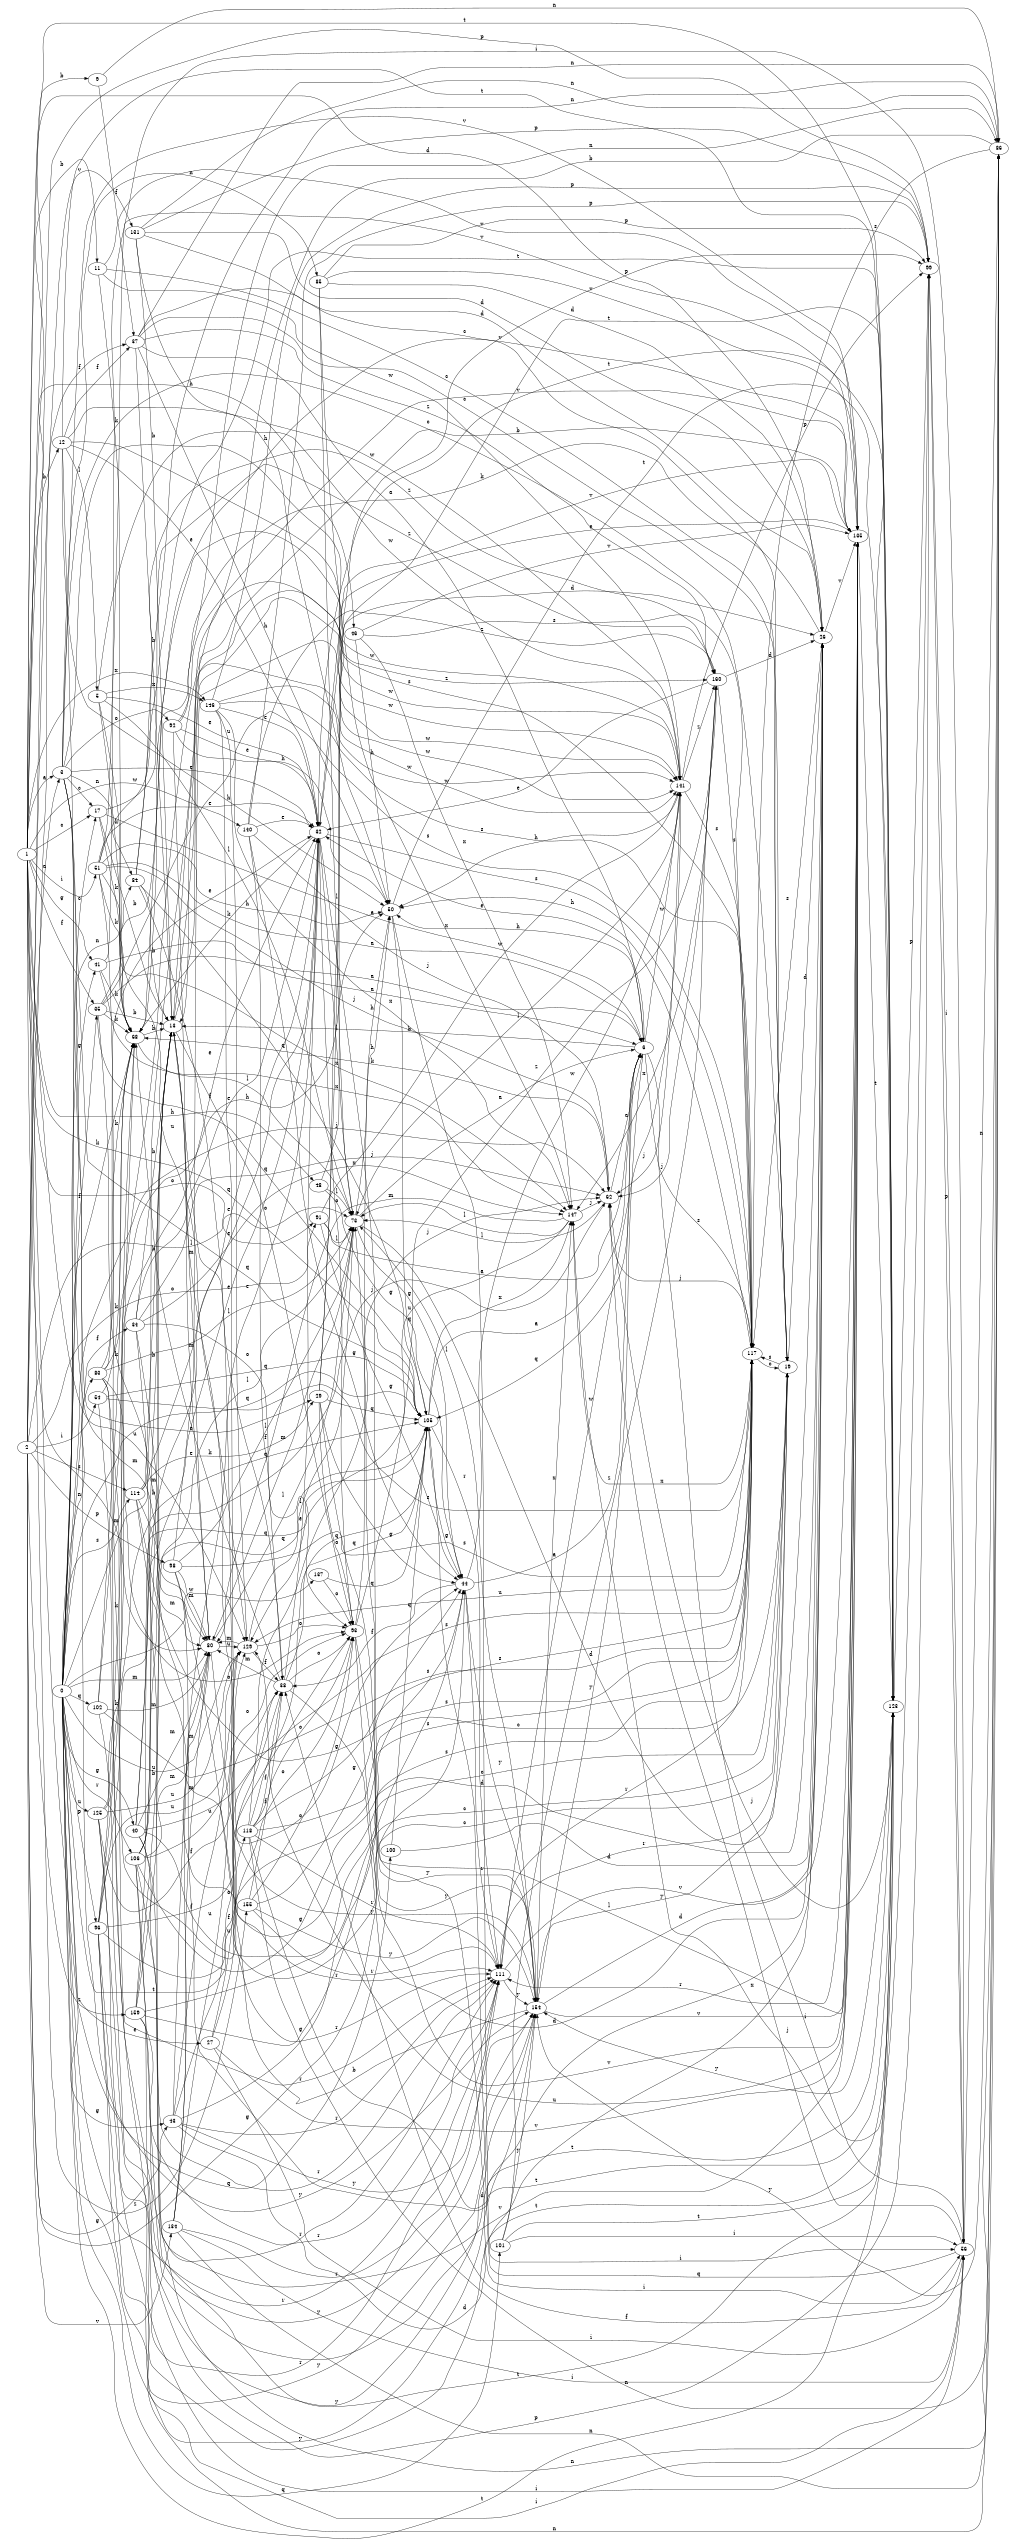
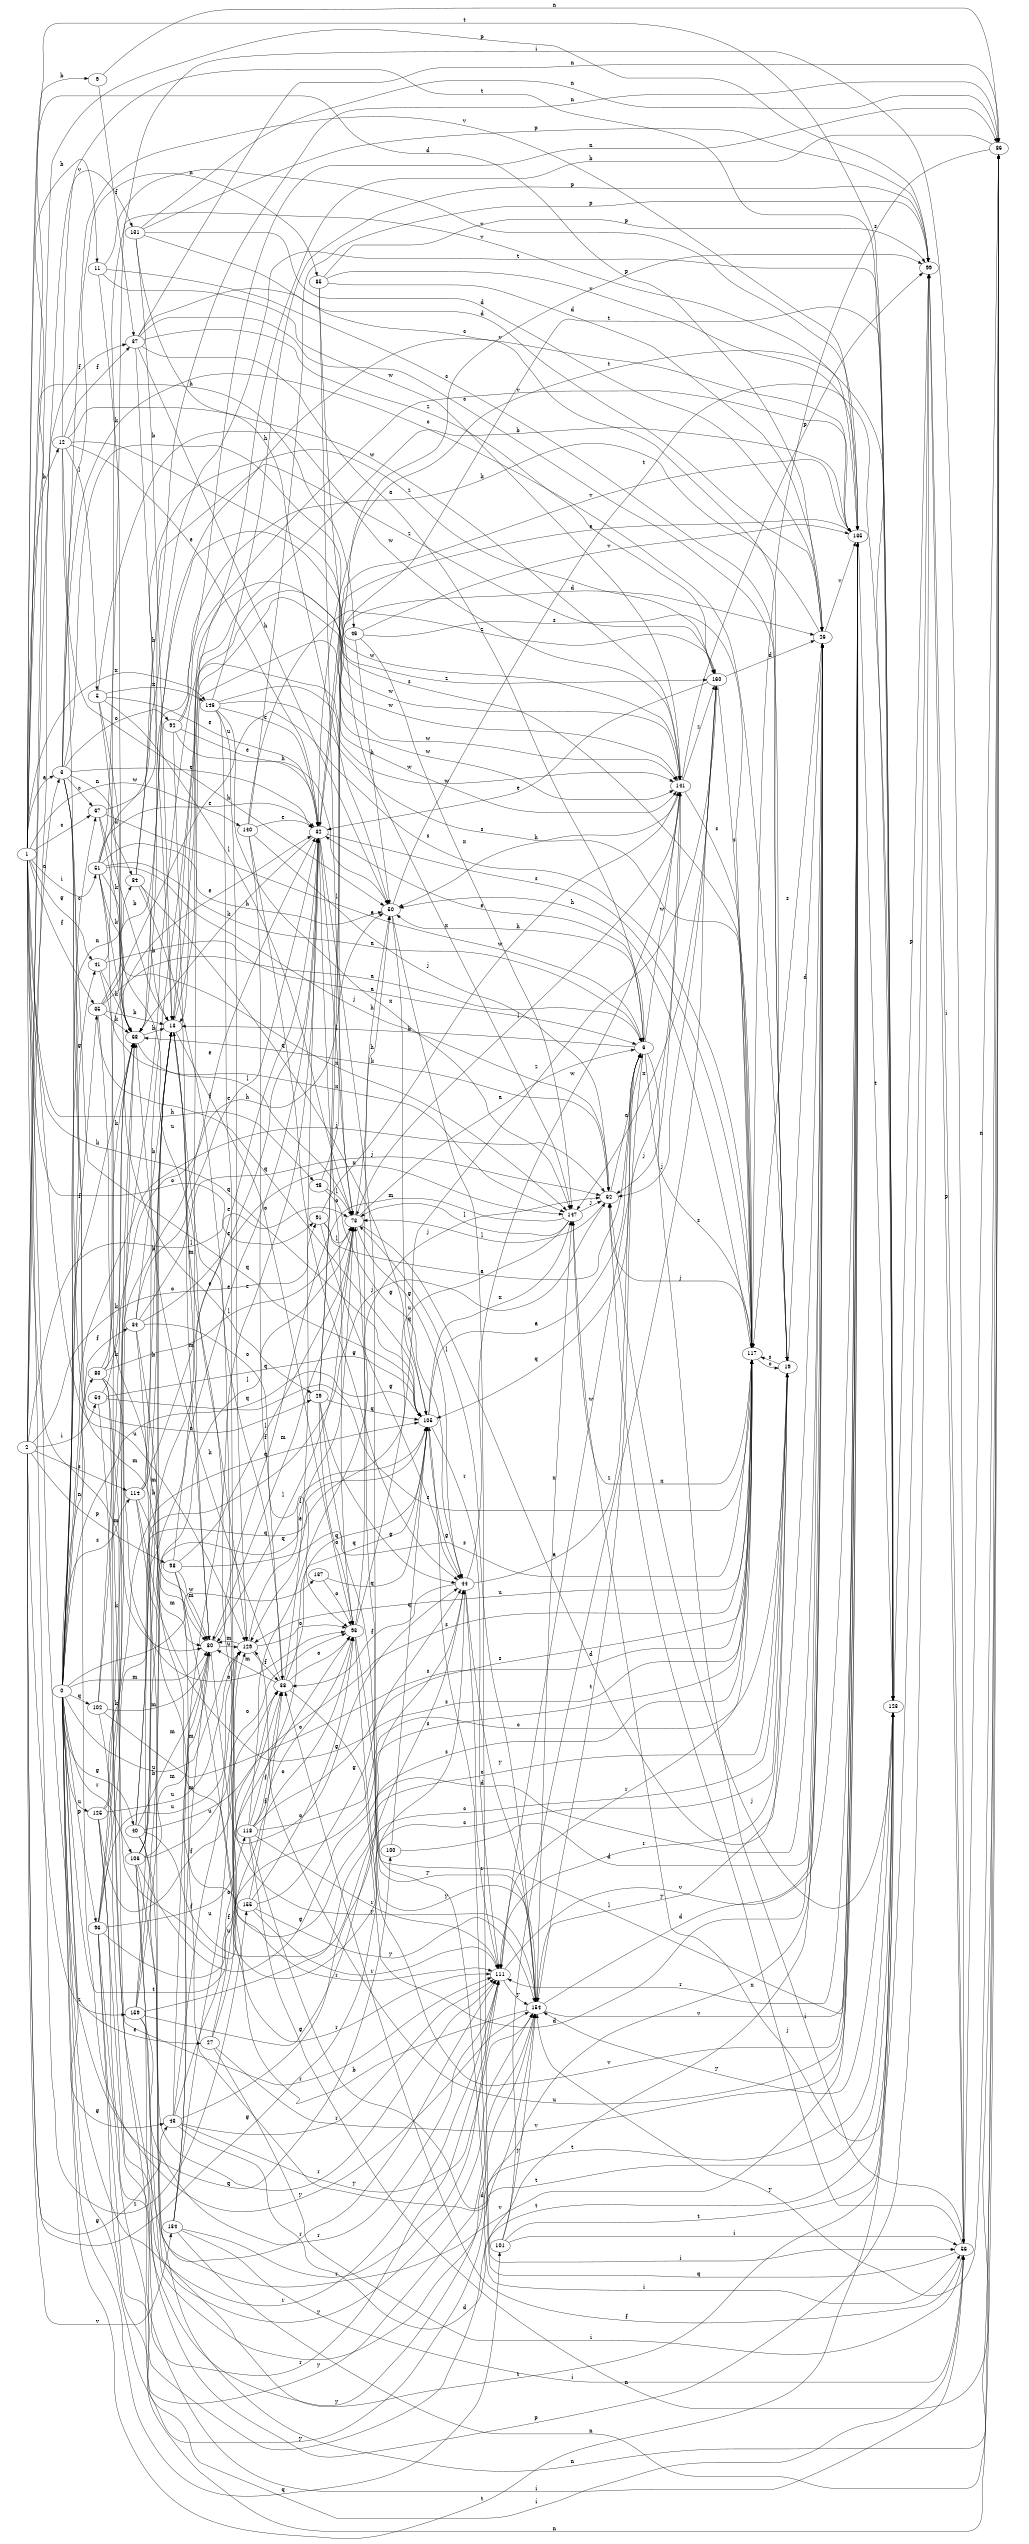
node "17": label "17" -> "67"
edge "0" -> "29": now "51" -> "29"
edge "6" -> "154": label "y" -> "t"
